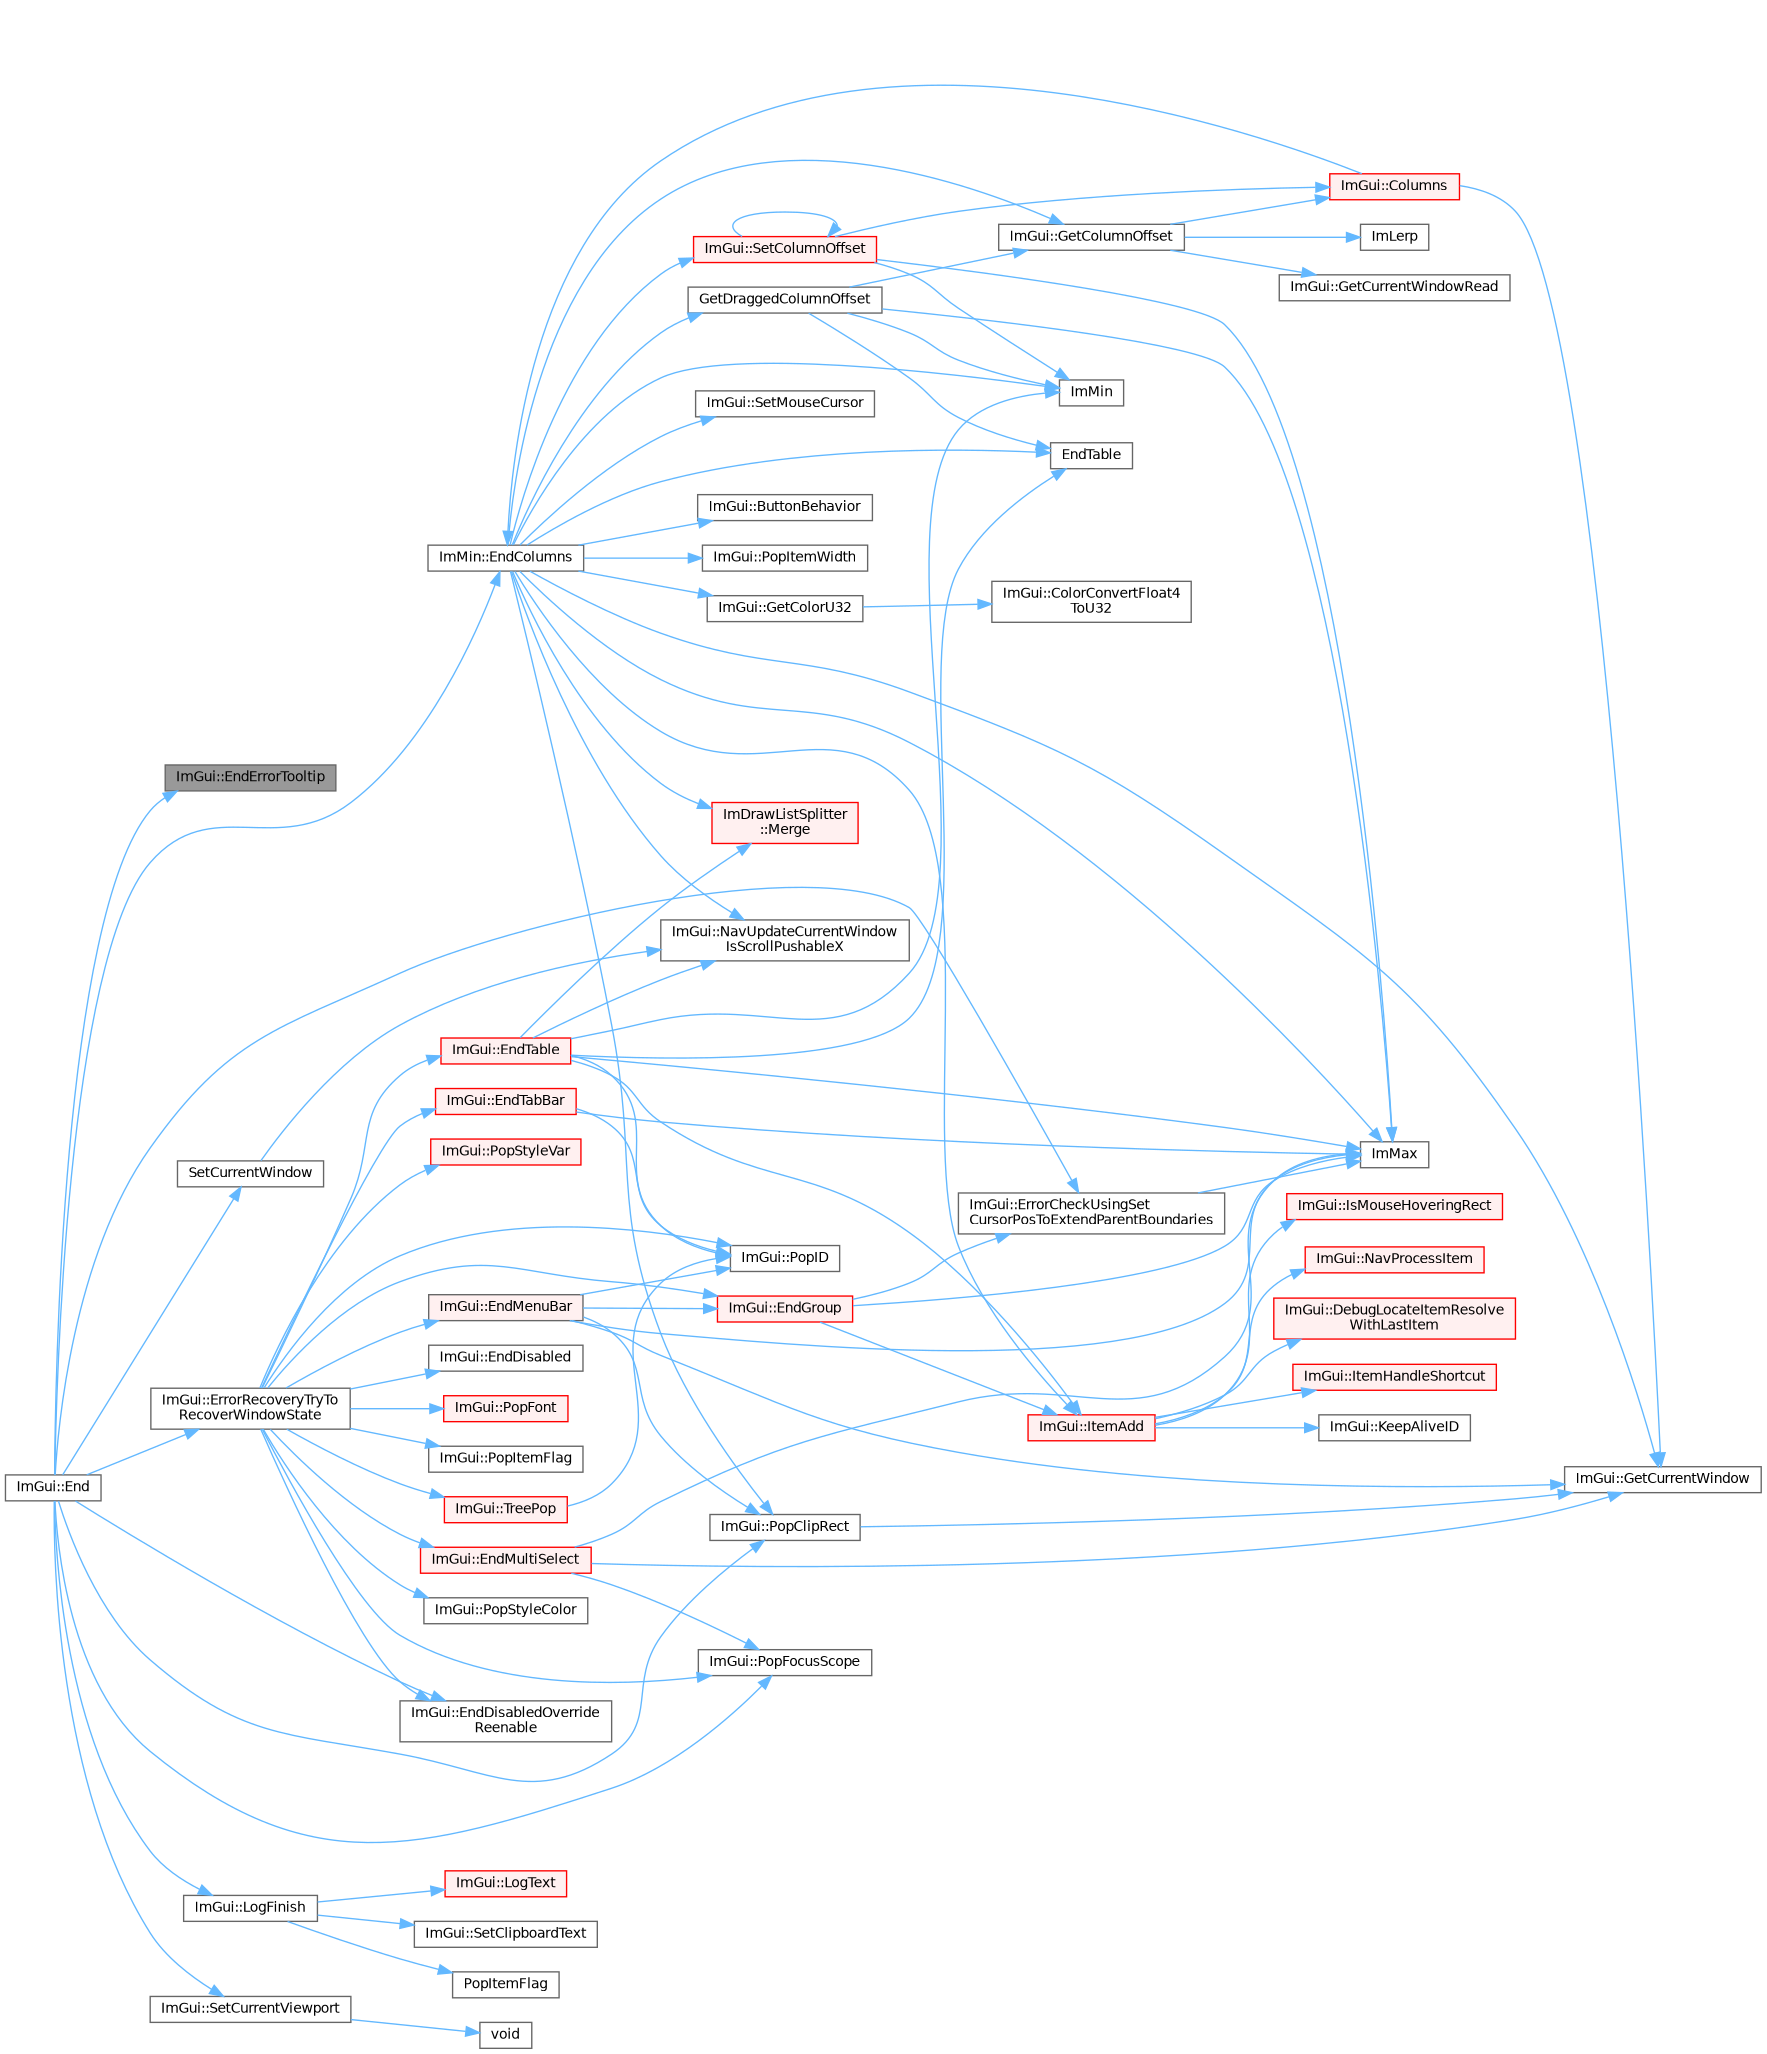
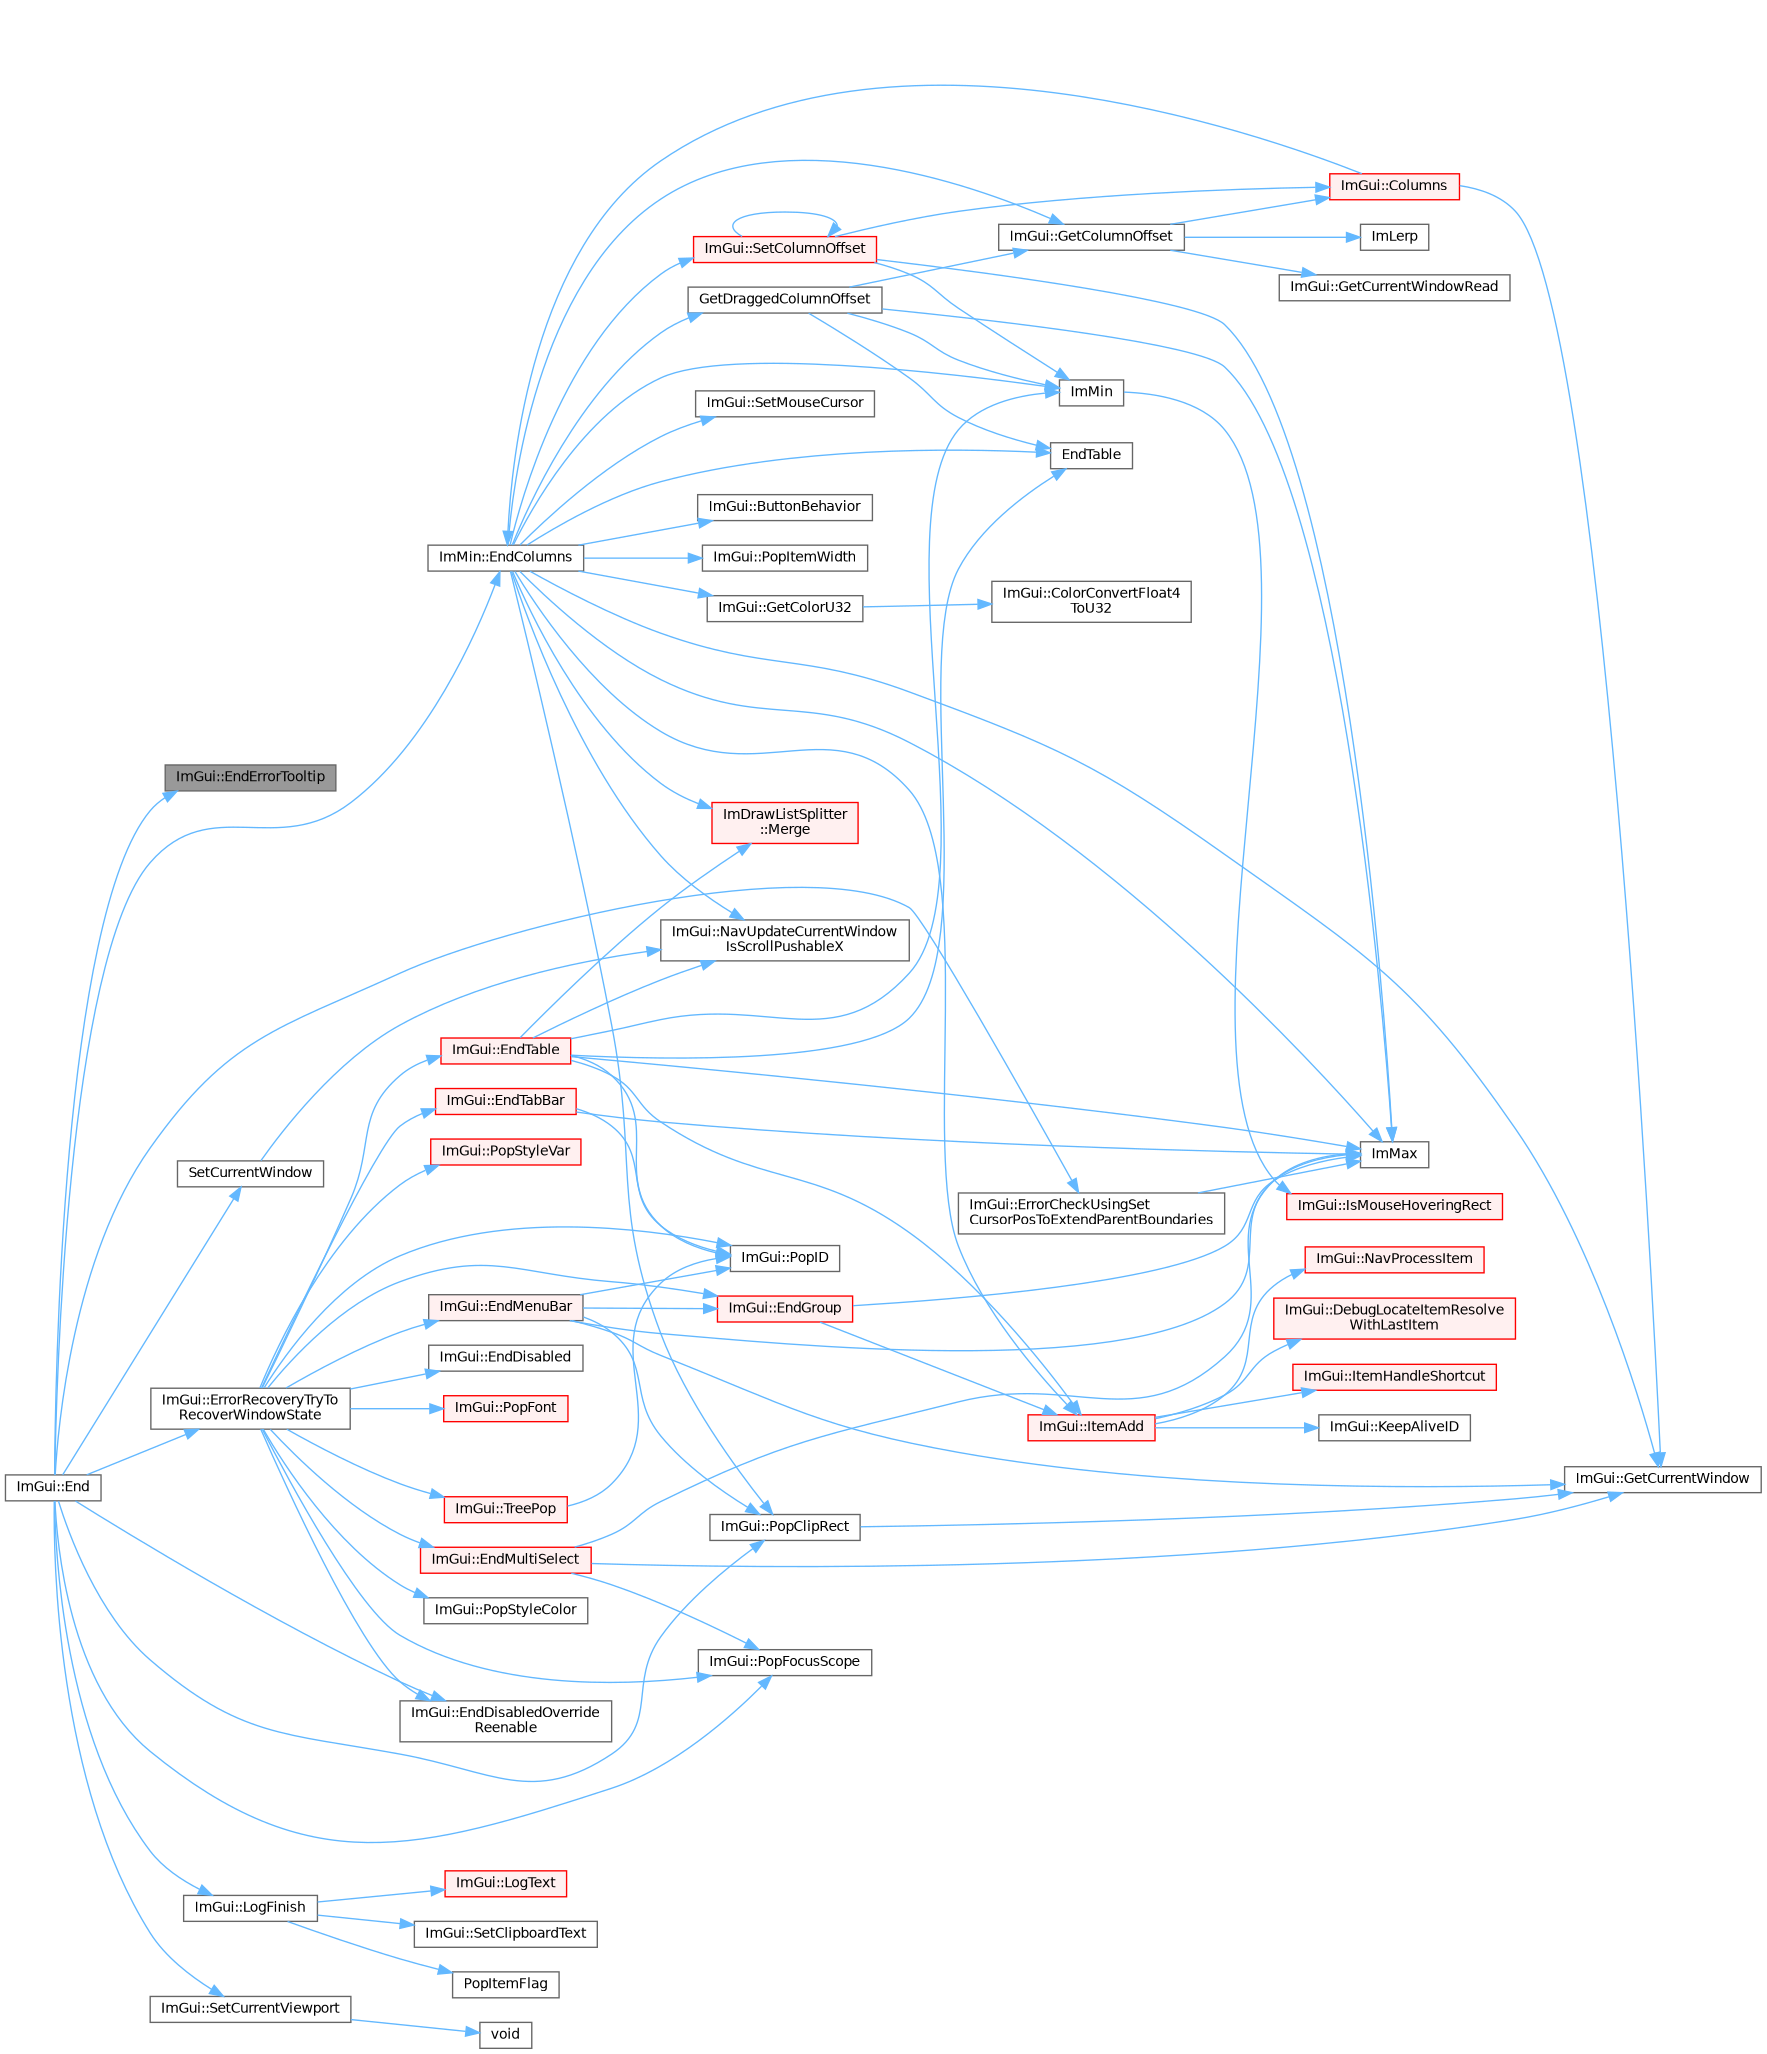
edge "ImGui::EndGroup" -> "ImGui::ErrorCheckUsingSet CursorPosToExtendParentBoundaries": removed
edge "ImGui::ItemAdd" -> "ImGui::IsMouseHoveringRect": now "ImMin" -> "ImGui::IsMouseHoveringRect"
node "ImGui::PopItemFlag": removed
